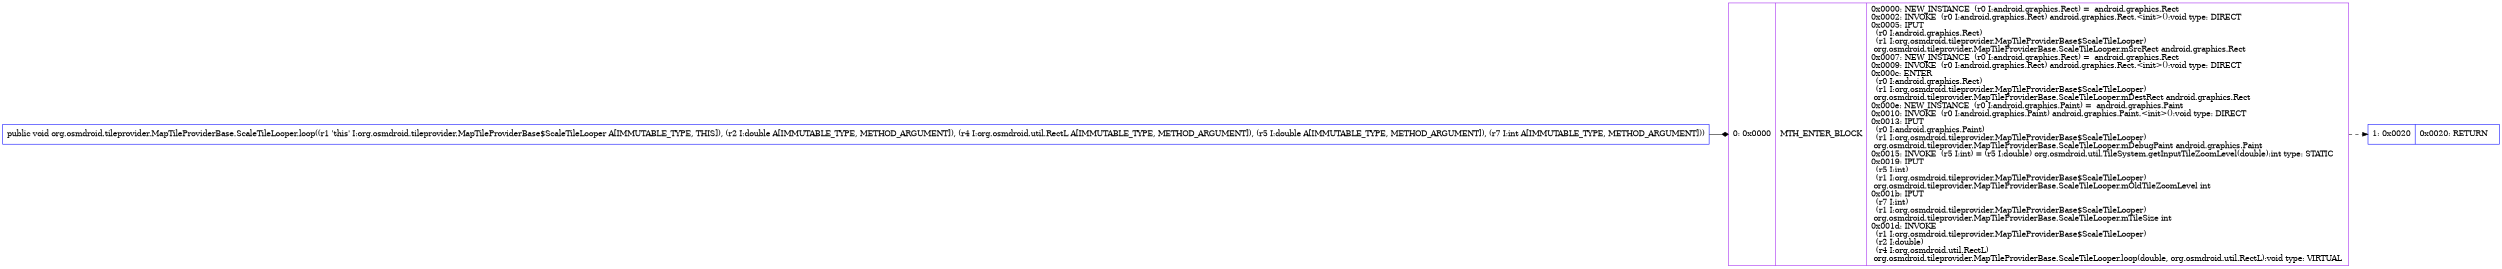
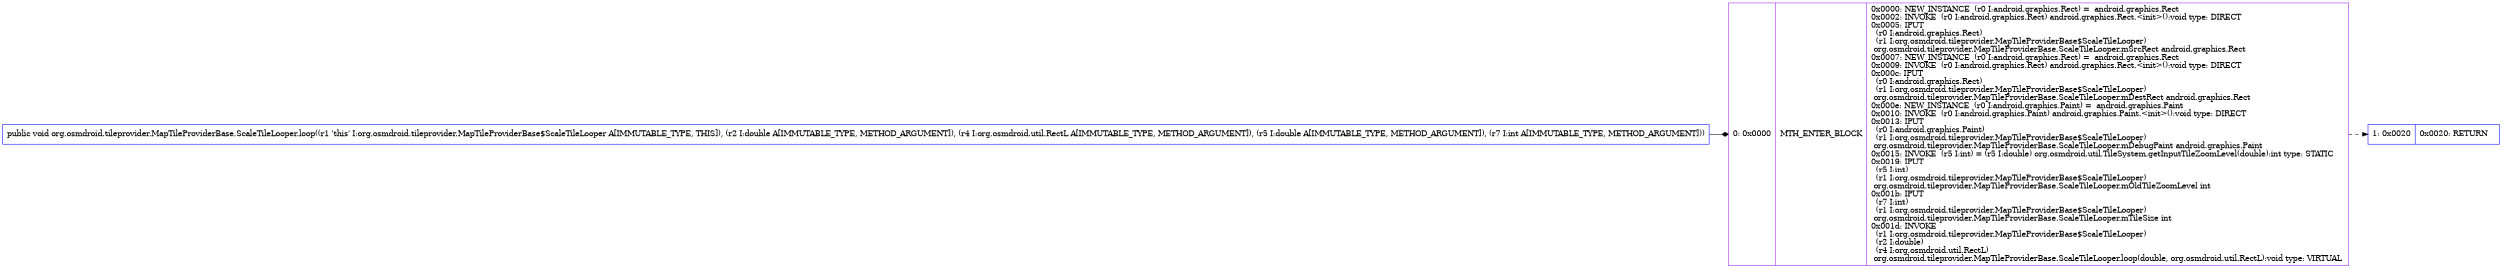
node "0: 0x0000": text "0x000c: ENTER" -> "0x000c: IPUT"
